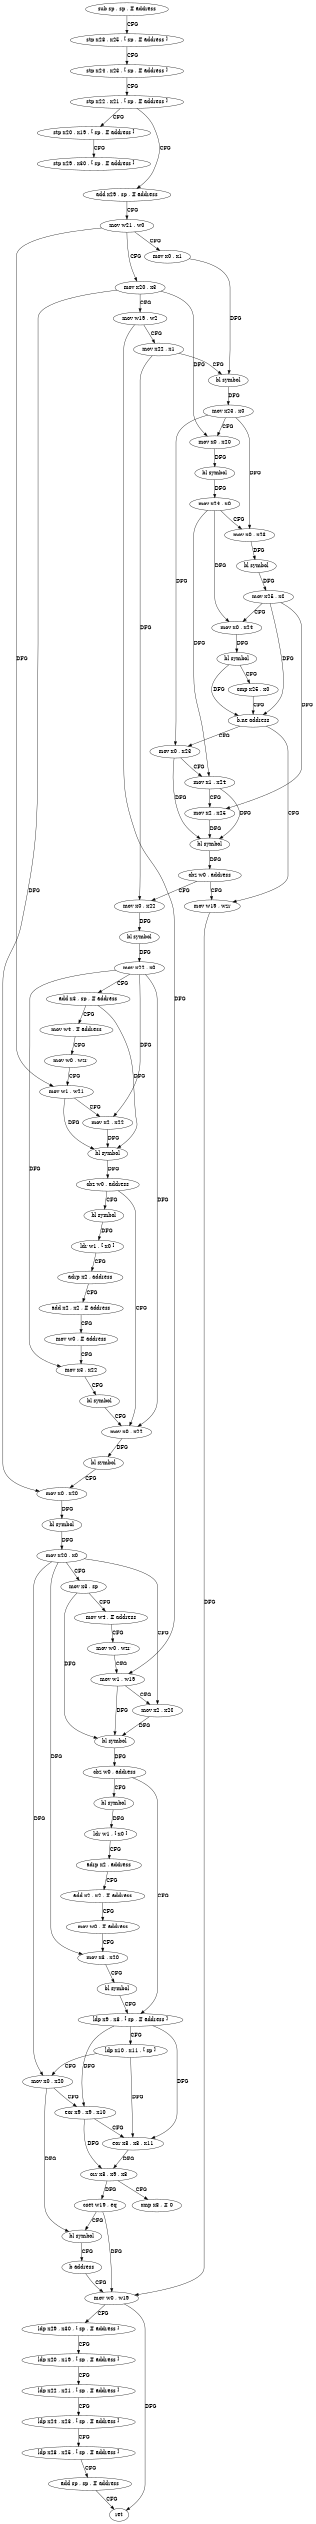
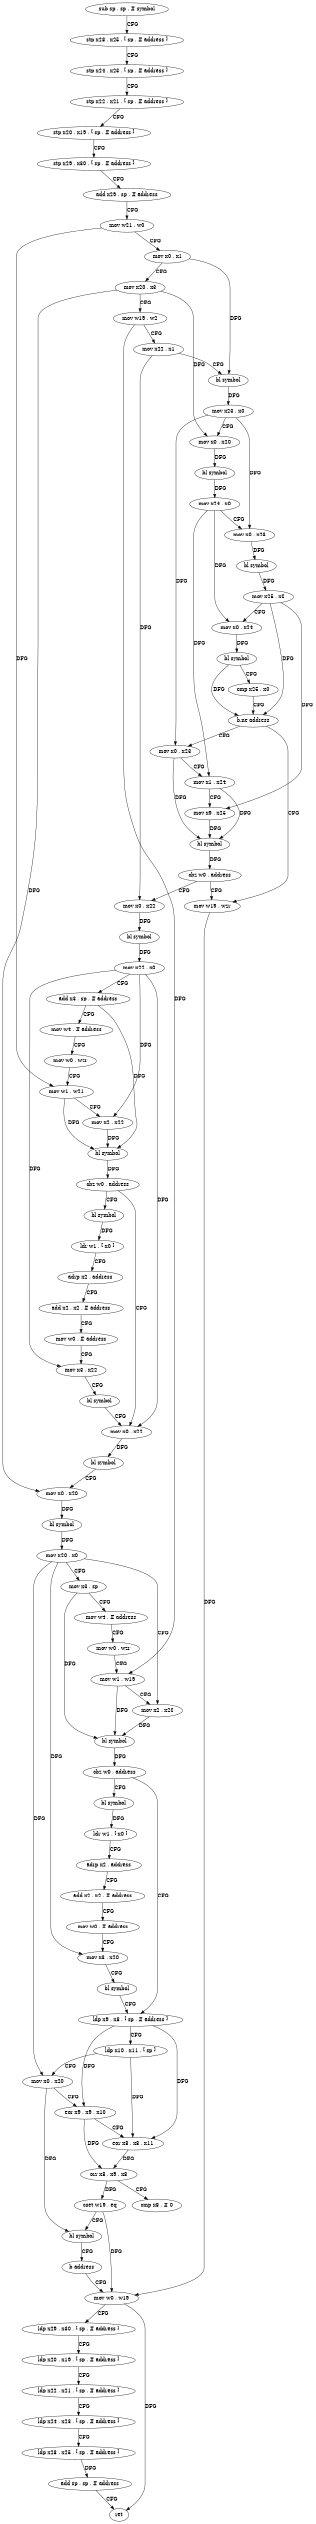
node "sub sp , sp , # address": label "sub sp , sp , # address" -> "sub sp , sp , # symbol"
edge "stp x22 , x21 , [ sp , # address ]" -> "add x29 , sp , # address": now "stp x29 , x30 , [ sp , # address ]" -> "add x29 , sp , # address"
edge "mov w21 , w0" -> "mov x20 , x3": now "mov x0 , x1" -> "mov x20 , x3"
node "mov x2 , x25": label "mov x2 , x25" -> "mov x9 , x25"
edge "ldp x28 , x25 , [ sp , # address ]" -> "add sp , sp , # address": label "CFG" -> "DFG"
